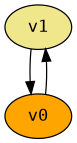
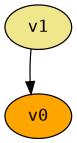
edge "v0" -> "v1": removed
